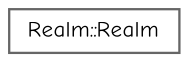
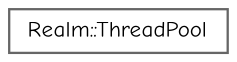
node "Realm::Realm": label "Realm::Realm" -> "Realm::ThreadPool"
